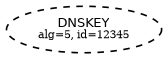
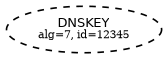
node "DNSKEY": text "alg=5, id=12345" -> "alg=7, id=12345"
